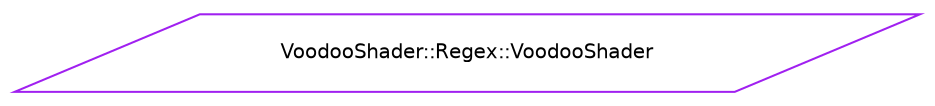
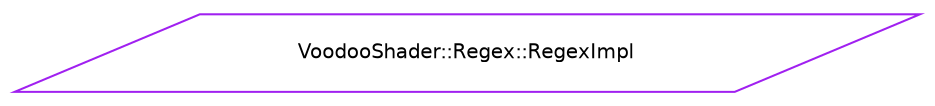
node "VoodooShader::Regex::VoodooShader": label "VoodooShader::Regex::VoodooShader" -> "VoodooShader::Regex::RegexImpl"
